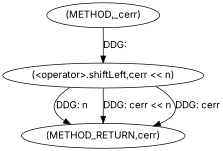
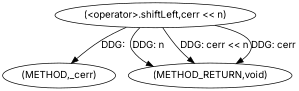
edge "(METHOD,_cerr)" -> "(<operator>.shiftLeft,cerr << n)": reversed
node "(METHOD_RETURN,cerr)": label "(METHOD_RETURN,cerr)" -> "(METHOD_RETURN,void)"
